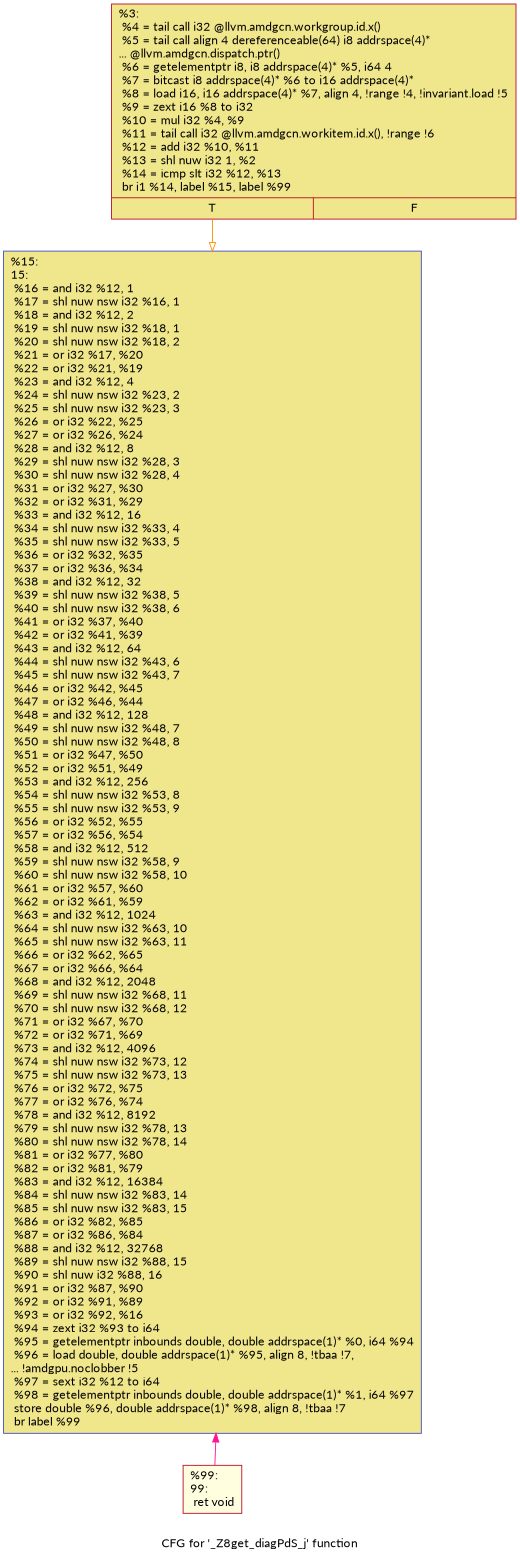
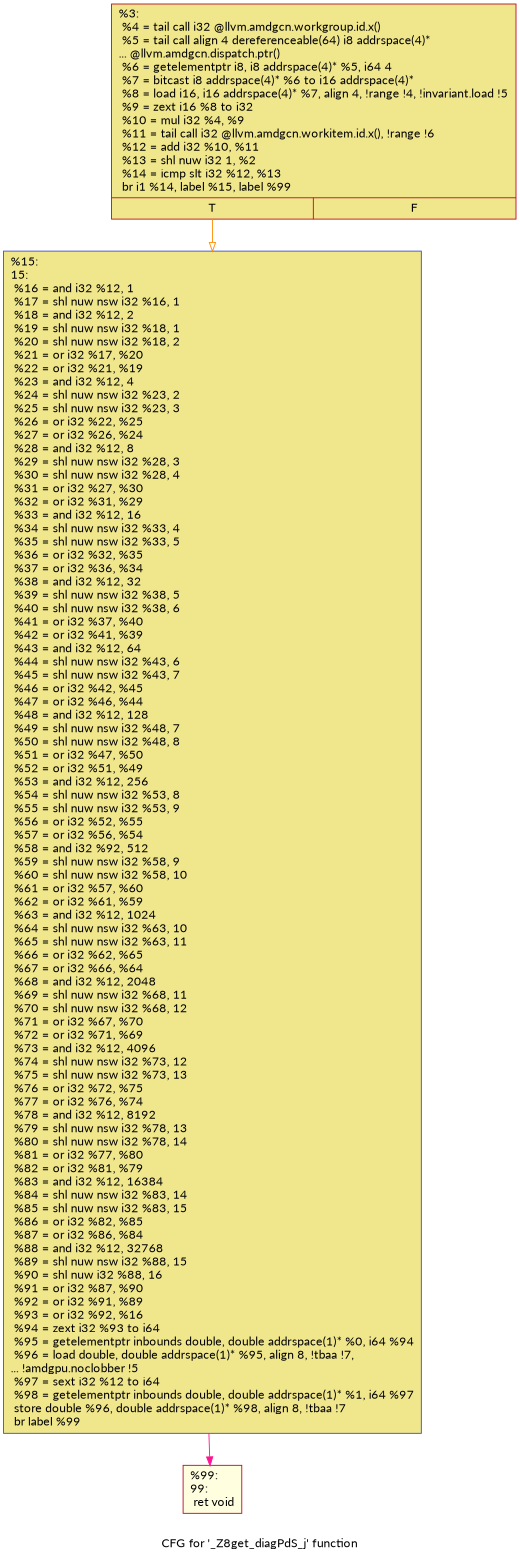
node "%15:": text "%58 = and i32 %12, 512" -> "%58 = and i32 %92, 512"
edge "%99:" -> "%15:": reversed
